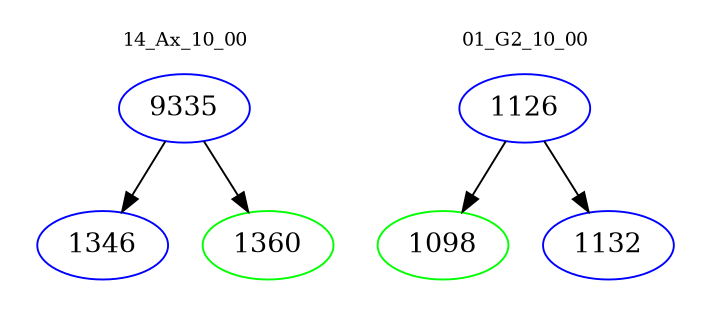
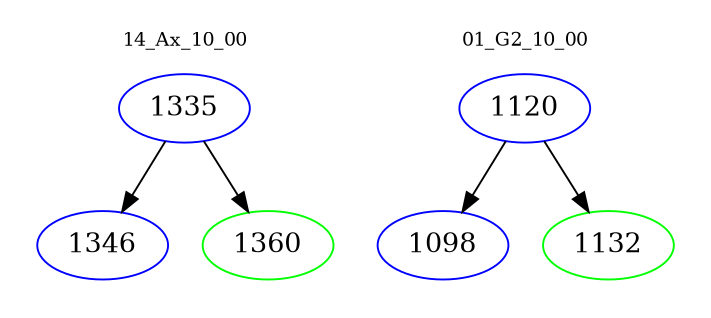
node "9335": label "9335" -> "1335"
node "1126": label "1126" -> "1120"
node "1098": color green -> blue
node "1132": color blue -> green
